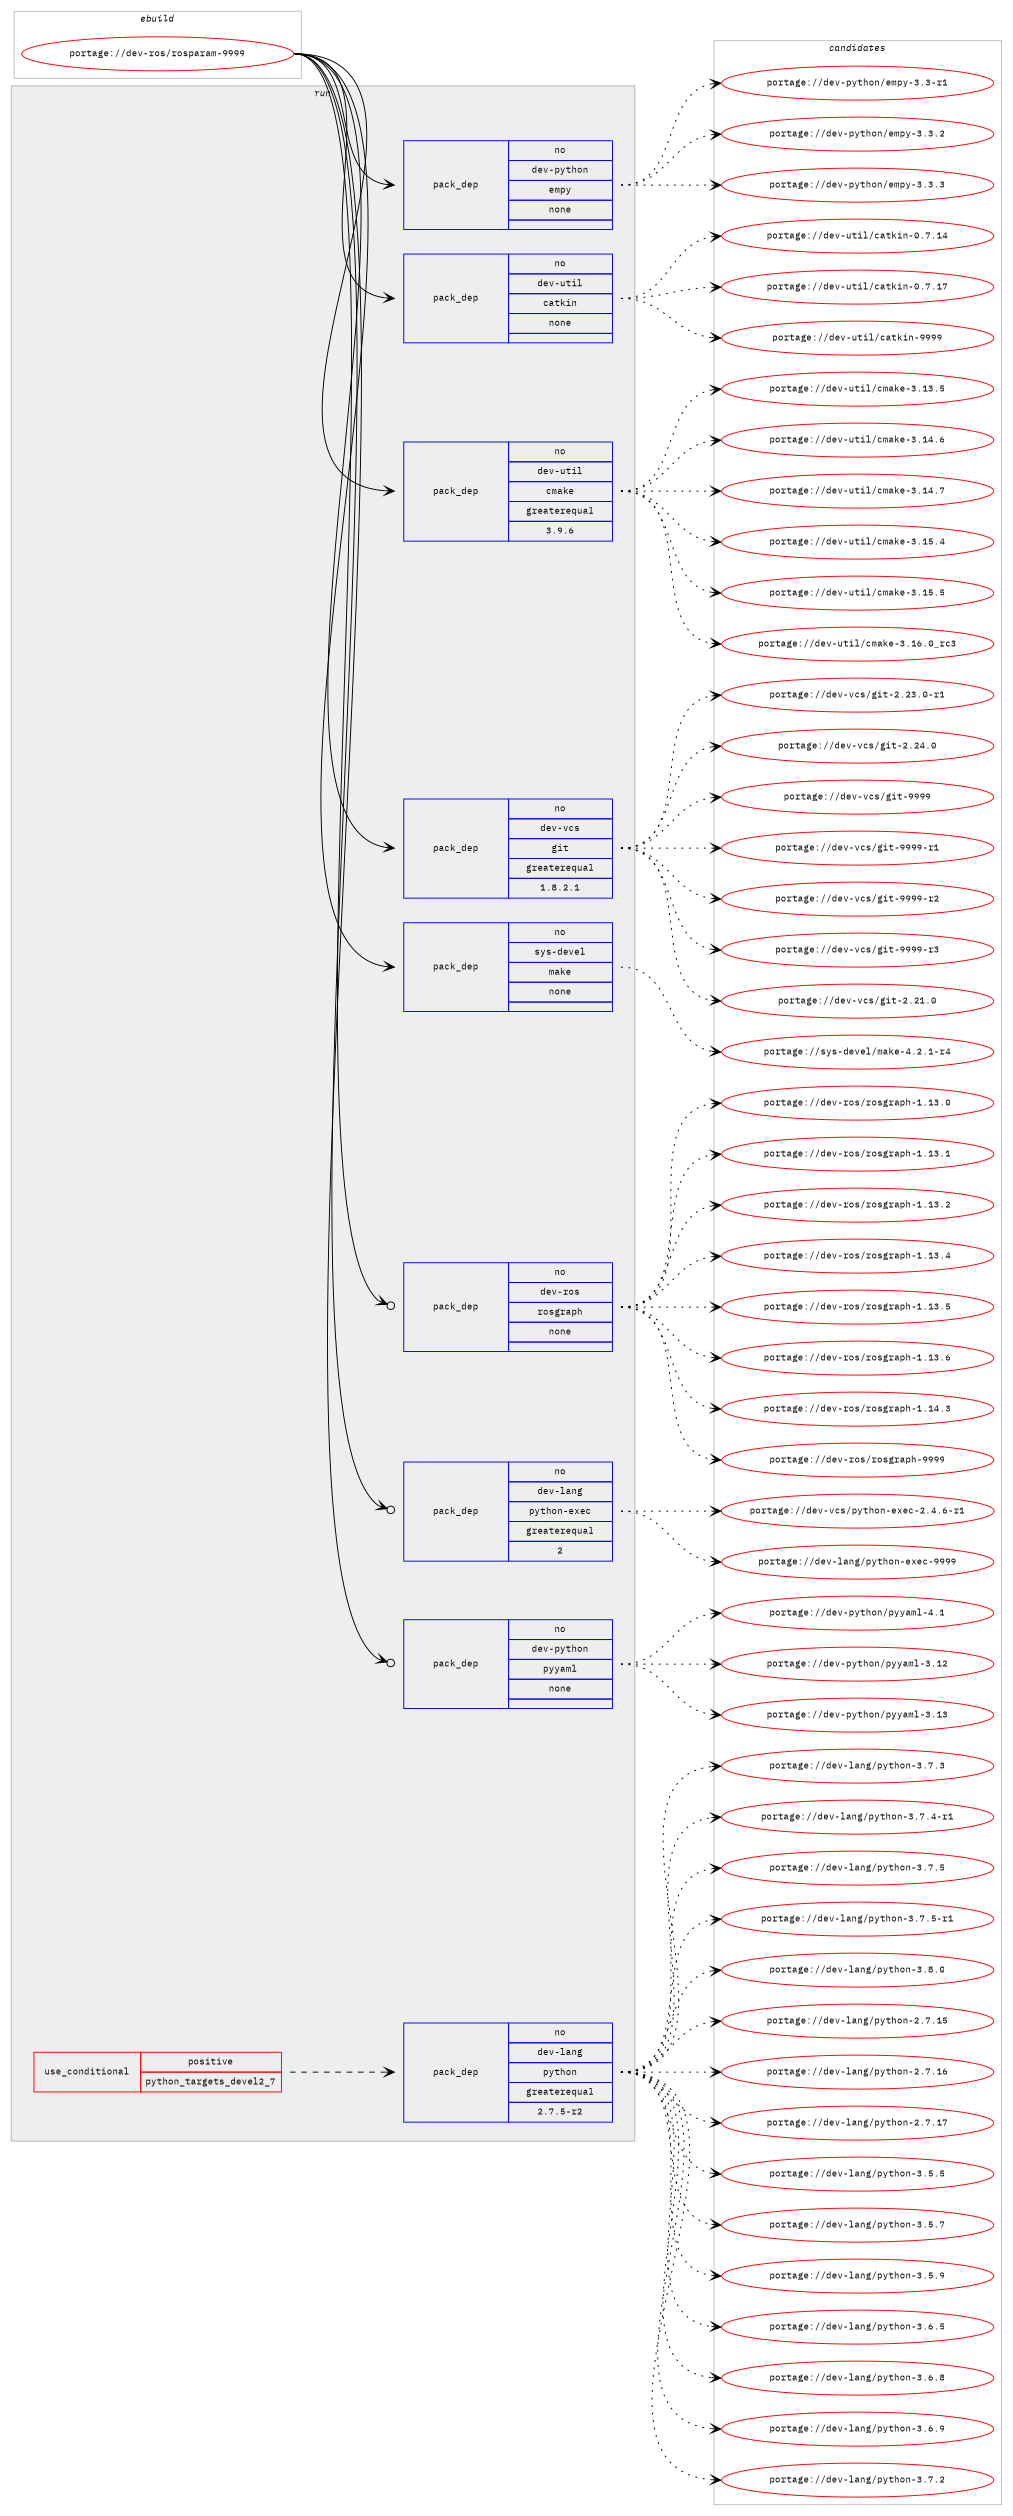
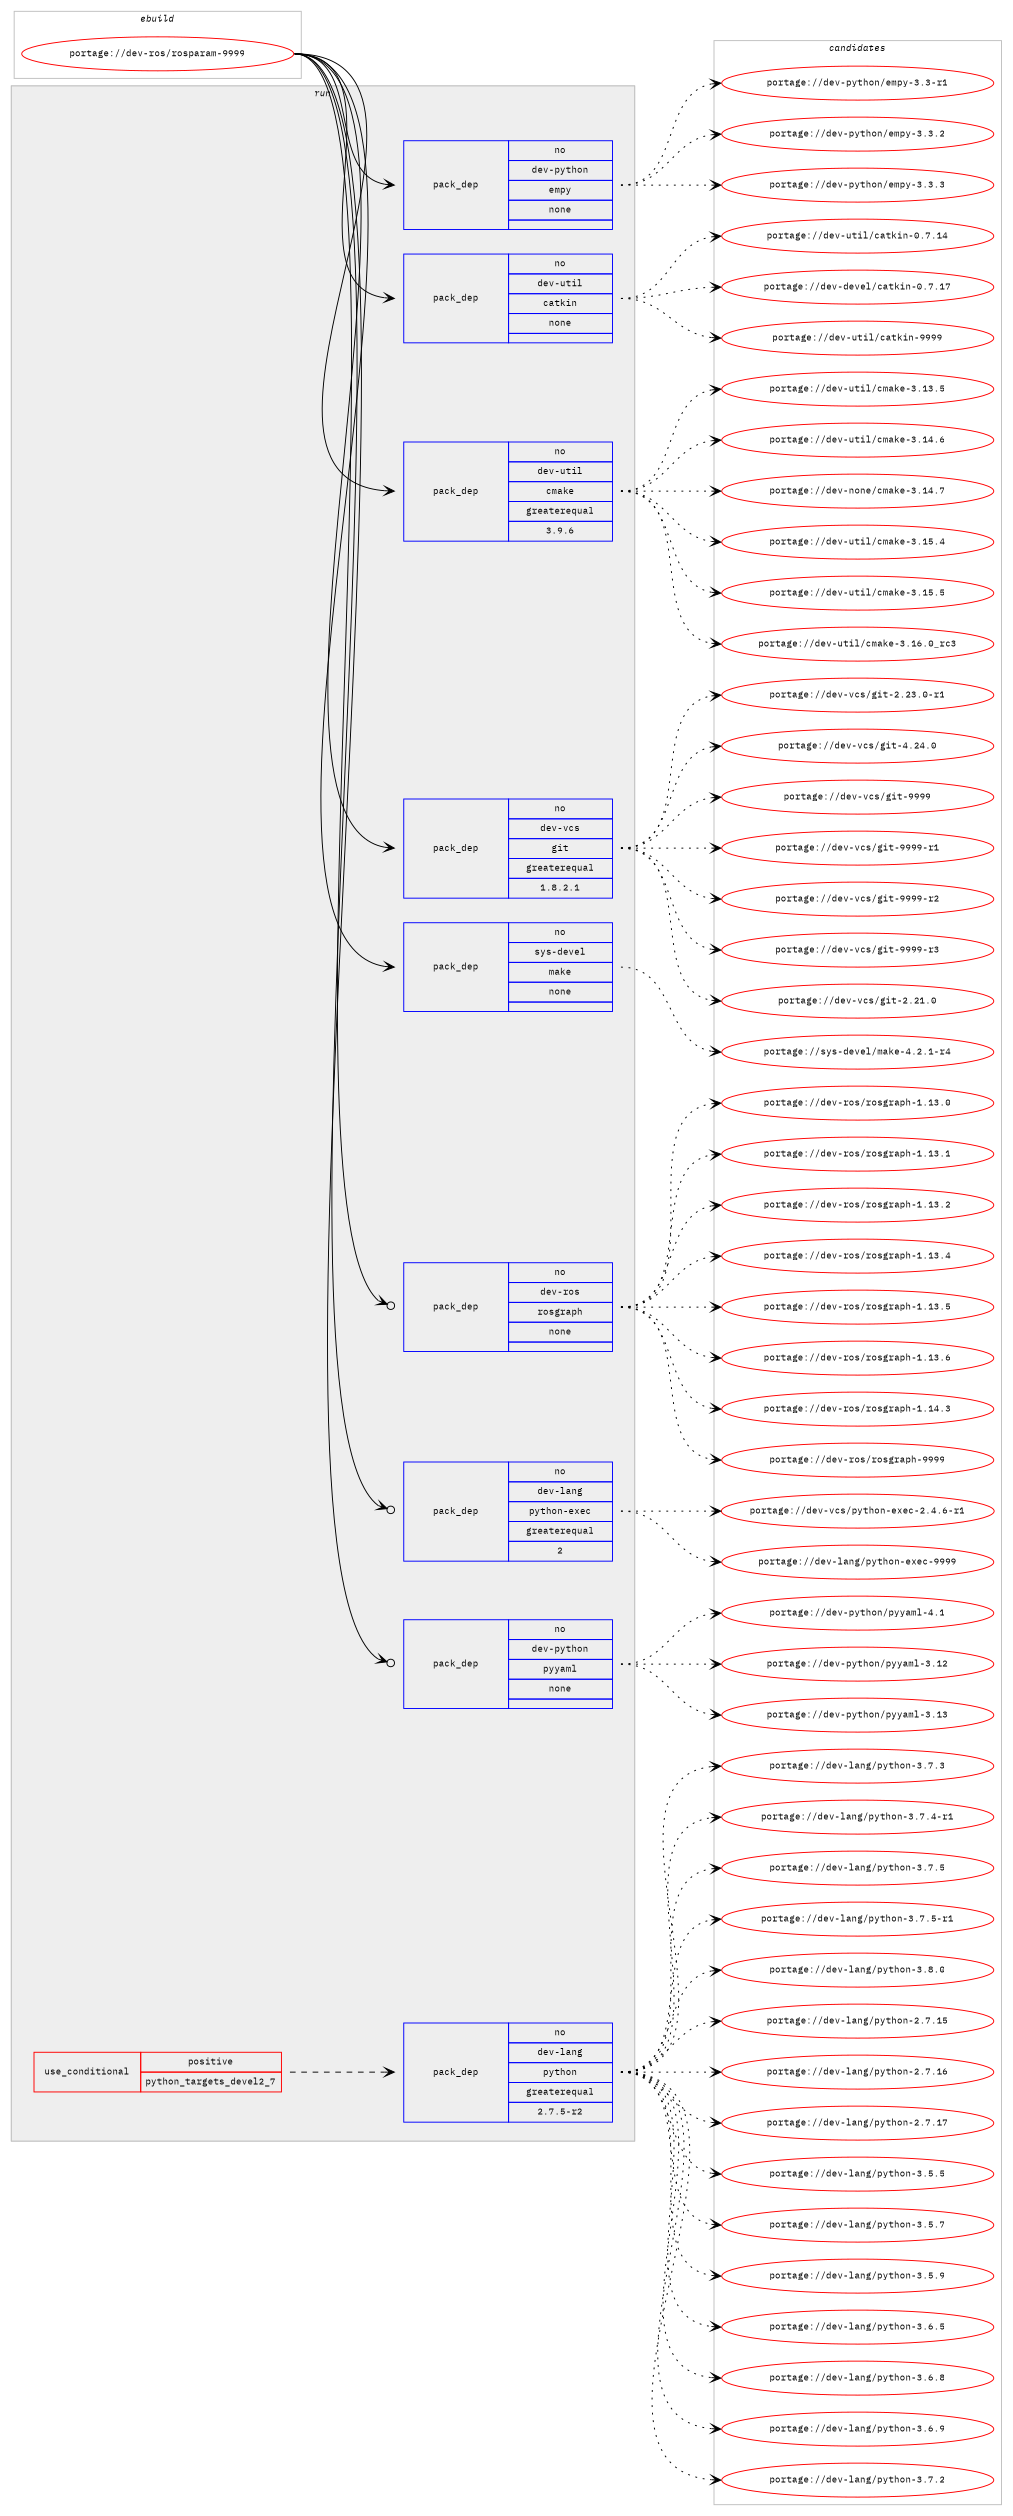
node "portage://dev-util/catkin-0.7.17": label "portage://dev-util/catkin-0.7.17" -> "portage://dev-devel/catkin-0.7.17"
node "portage://dev-util/cmake-3.14.7": label "portage://dev-util/cmake-3.14.7" -> "portage://dev-none/cmake-3.14.7"
node "portage://dev-vcs/git-2.24.0": label "portage://dev-vcs/git-2.24.0" -> "portage://dev-vcs/git-4.24.0"
